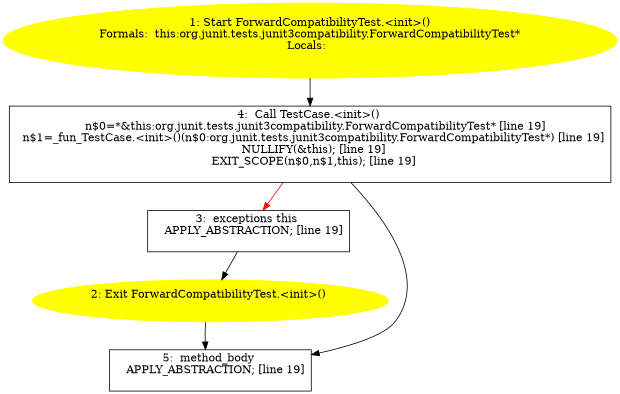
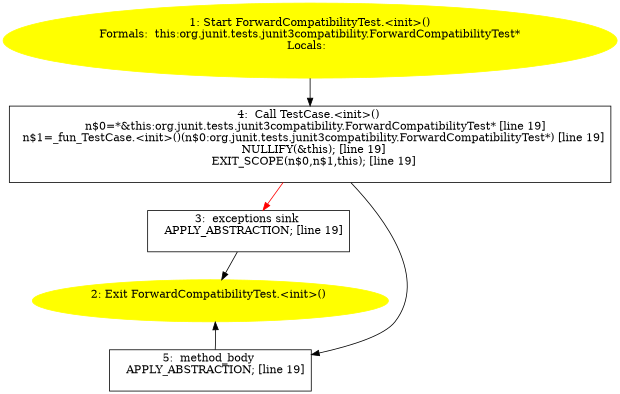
node "3:  exceptions this APPLY_ABSTRACTION; [line 19]": label "3:  exceptions this APPLY_ABSTRACTION; [line 19]" -> "3:  exceptions sink APPLY_ABSTRACTION; [line 19]"
edge "2: Exit ForwardCompatibilityTest.<init>()" -> "5:  method_body APPLY_ABSTRACTION; [line 19]": reversed
